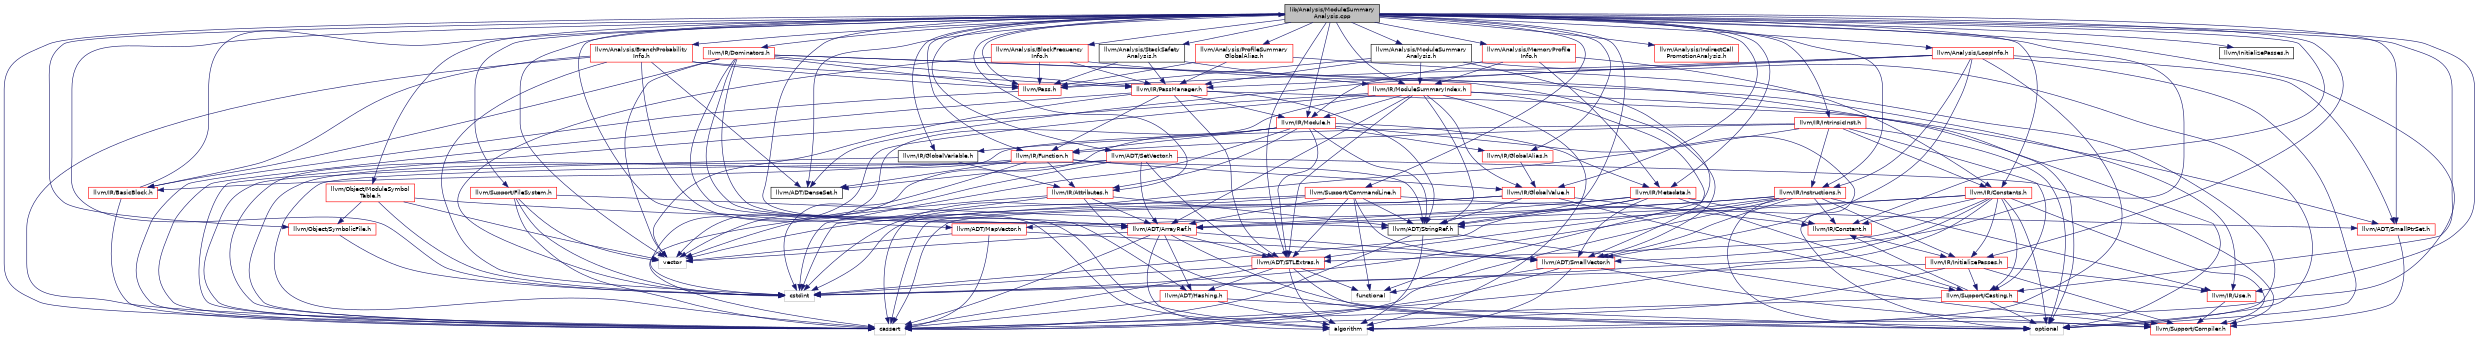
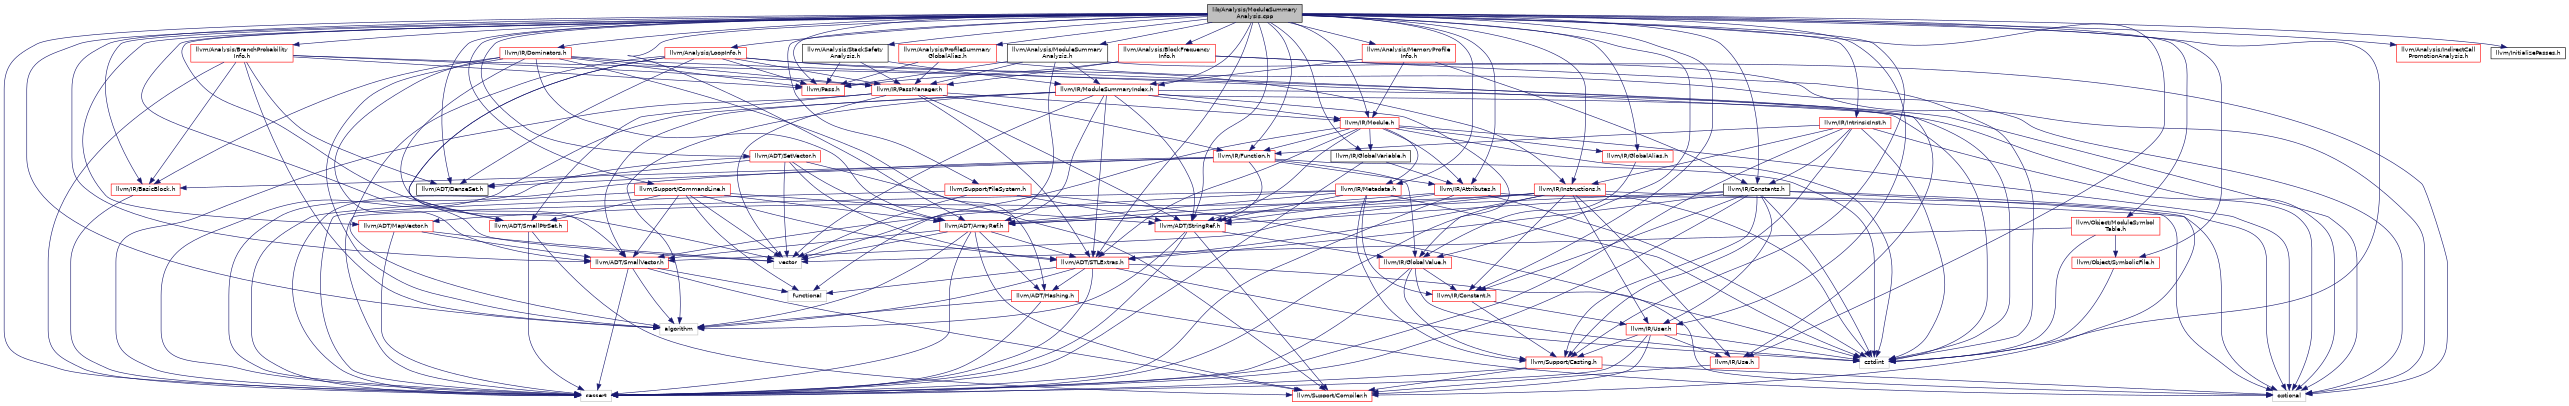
edge "llvm/IR/BasicBlock.h" -> "lib/Analysis/ModuleSummary Analysis.cpp": reversed
edge "llvm/Analysis/MemoryProfile Info.h" -> "llvm/IR/Metadata.h": removed
edge "llvm/Pass.h" -> "cassert": now "llvm/ADT/SmallPtrSet.h" -> "cassert"
node "llvm/IR/Constants.h": color red -> black
edge "llvm/IR/GlobalValue.h" -> "llvm/ADT/StringRef.h": reversed
edge "llvm/Object/ModuleSymbol Table.h" -> "llvm/ADT/ArrayRef.h": removed
node "llvm/ADT/StringRef.h": color black -> red
node "llvm/IR/InitializePasses.h": label "llvm/IR/InitializePasses.h" -> "llvm/IR/User.h"
edge "llvm/Support/Casting.h" -> "llvm/IR/Constant.h": reversed
